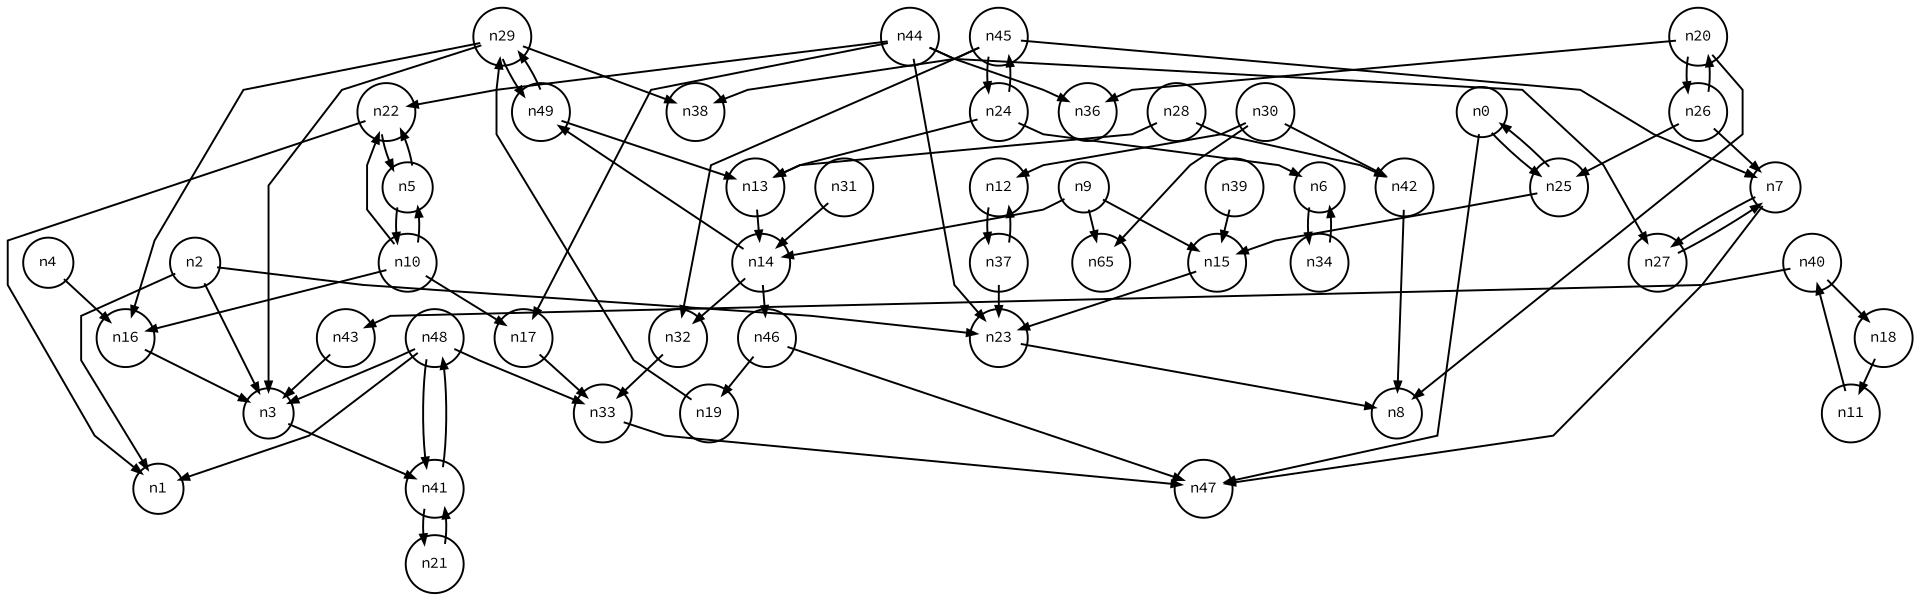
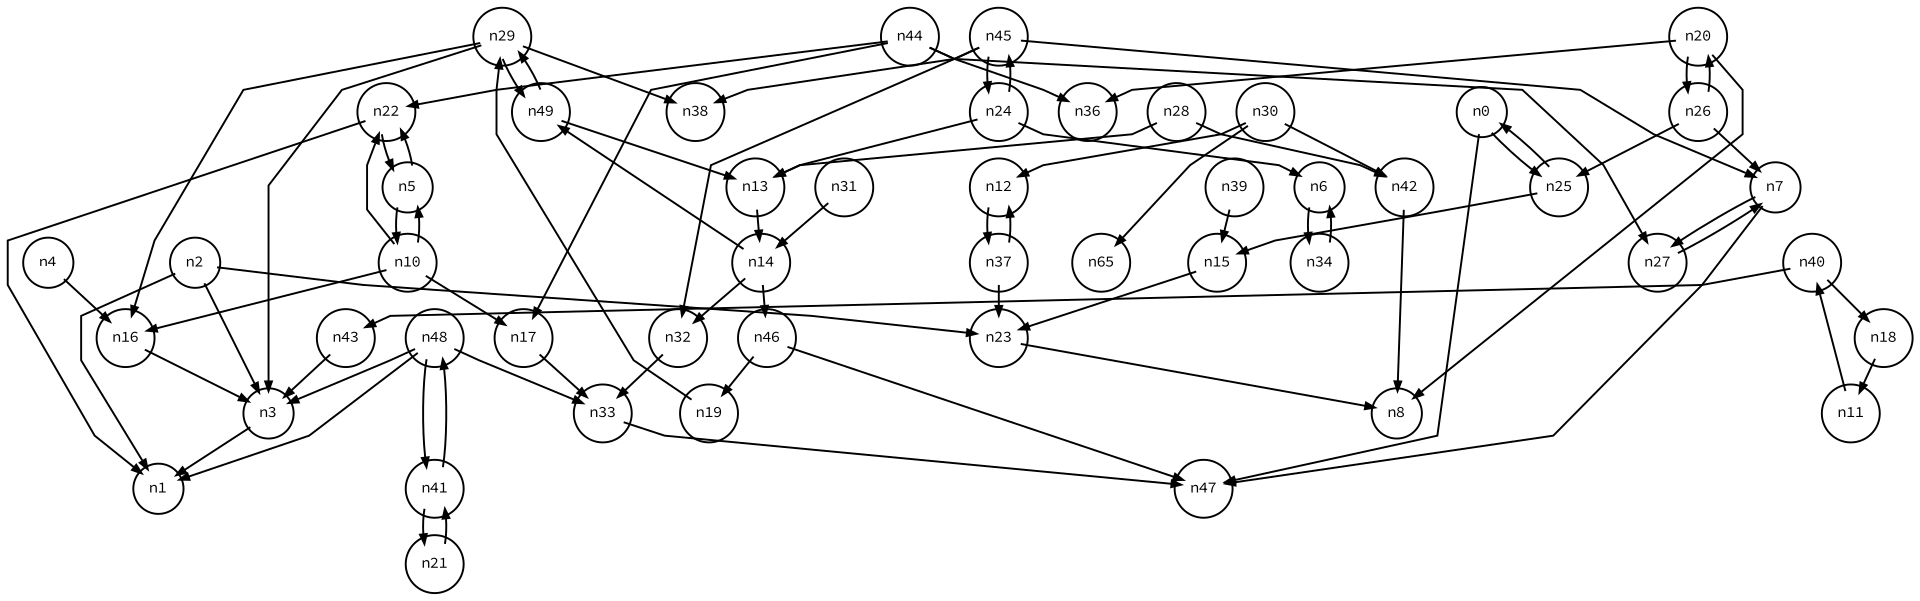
node "n9": removed
edge "n44" -> "n23": removed
edge "n3" -> "n41": now "n3" -> "n1"
